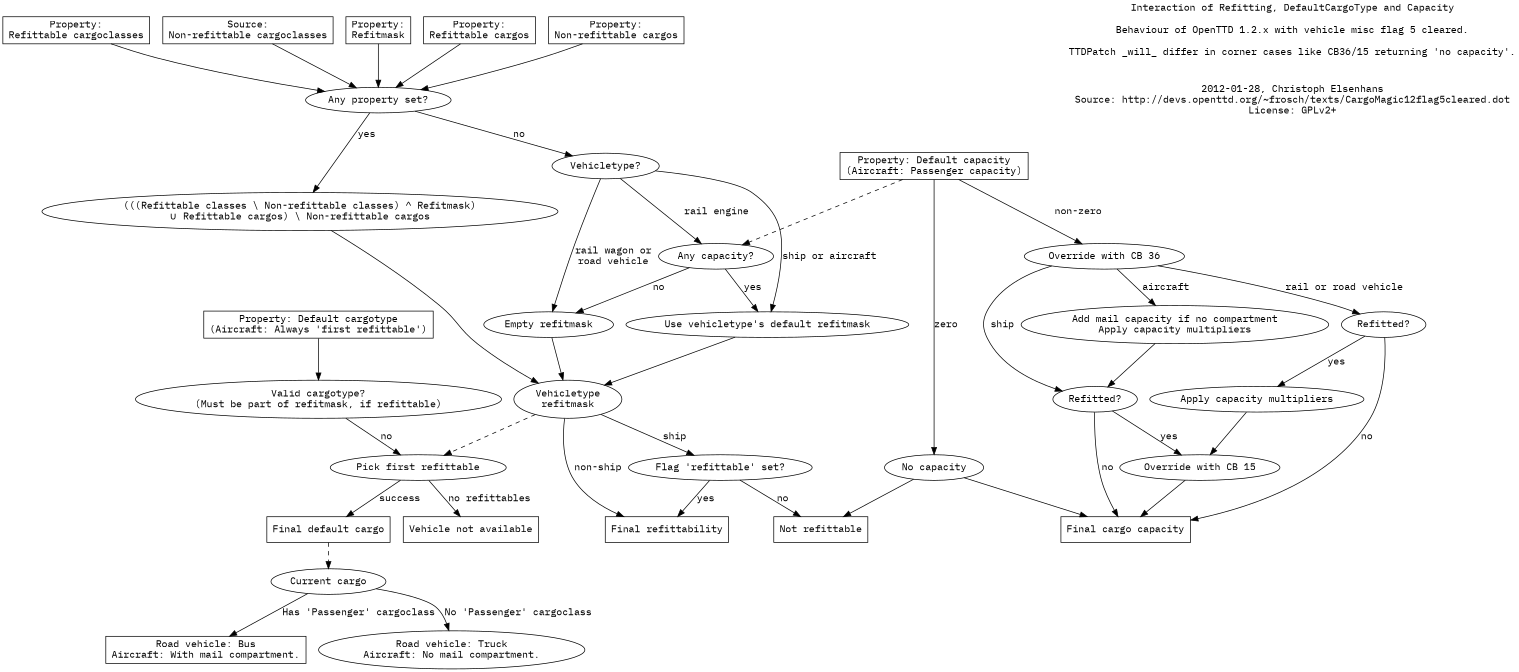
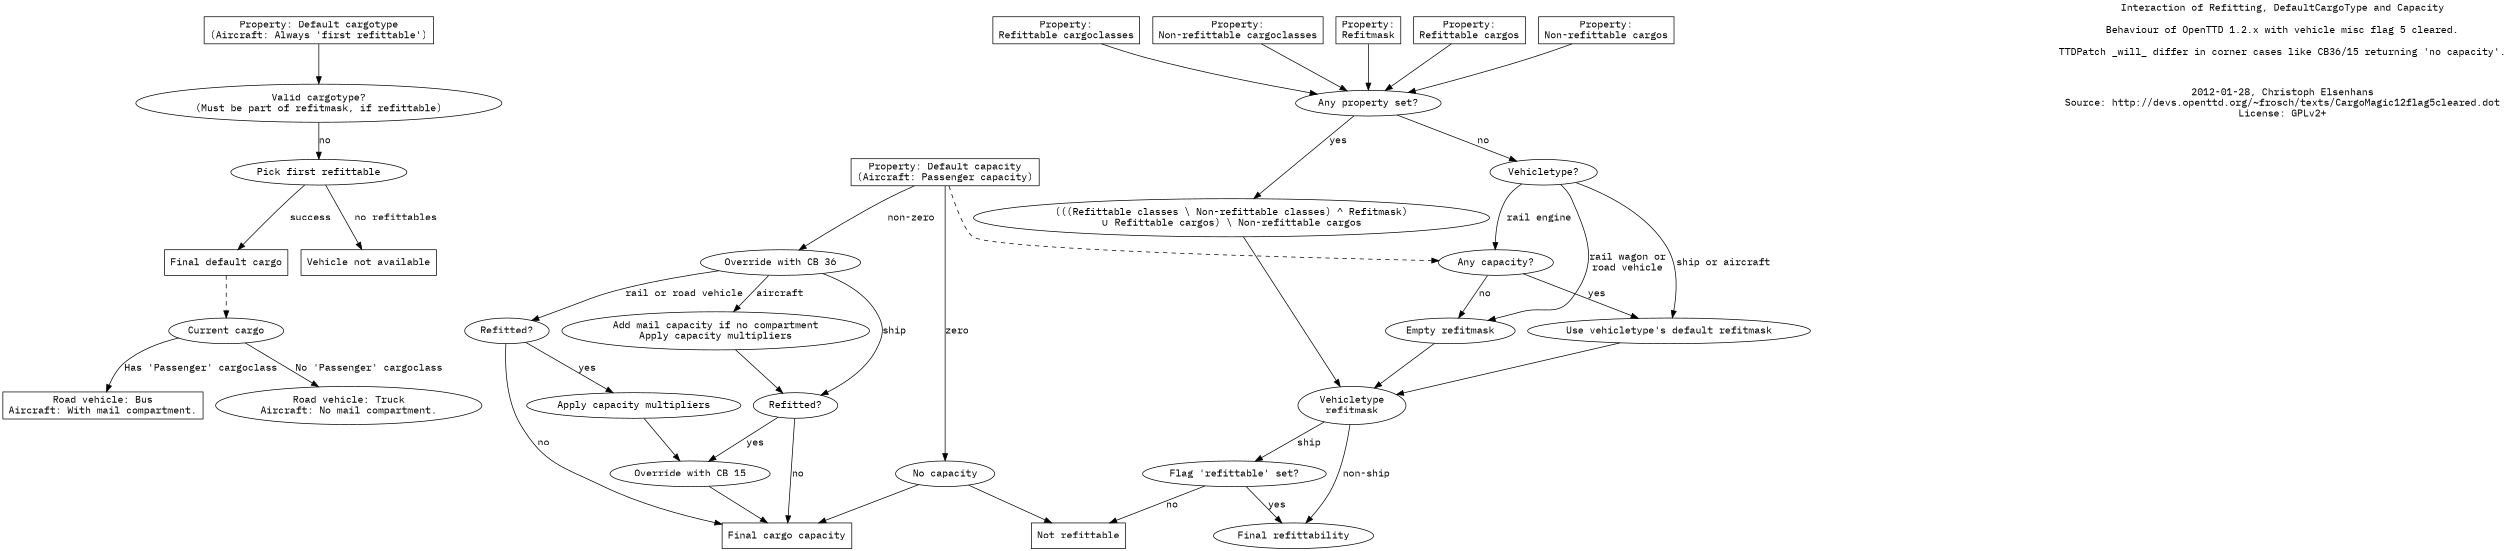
node "Source: Non-refittable cargoclasses": label "Source: Non-refittable cargoclasses" -> "Property: Non-refittable cargoclasses"
edge "Vehicletype refitmask" -> "Pick first refittable": removed
node "Final refittability": shape box -> ellipse
